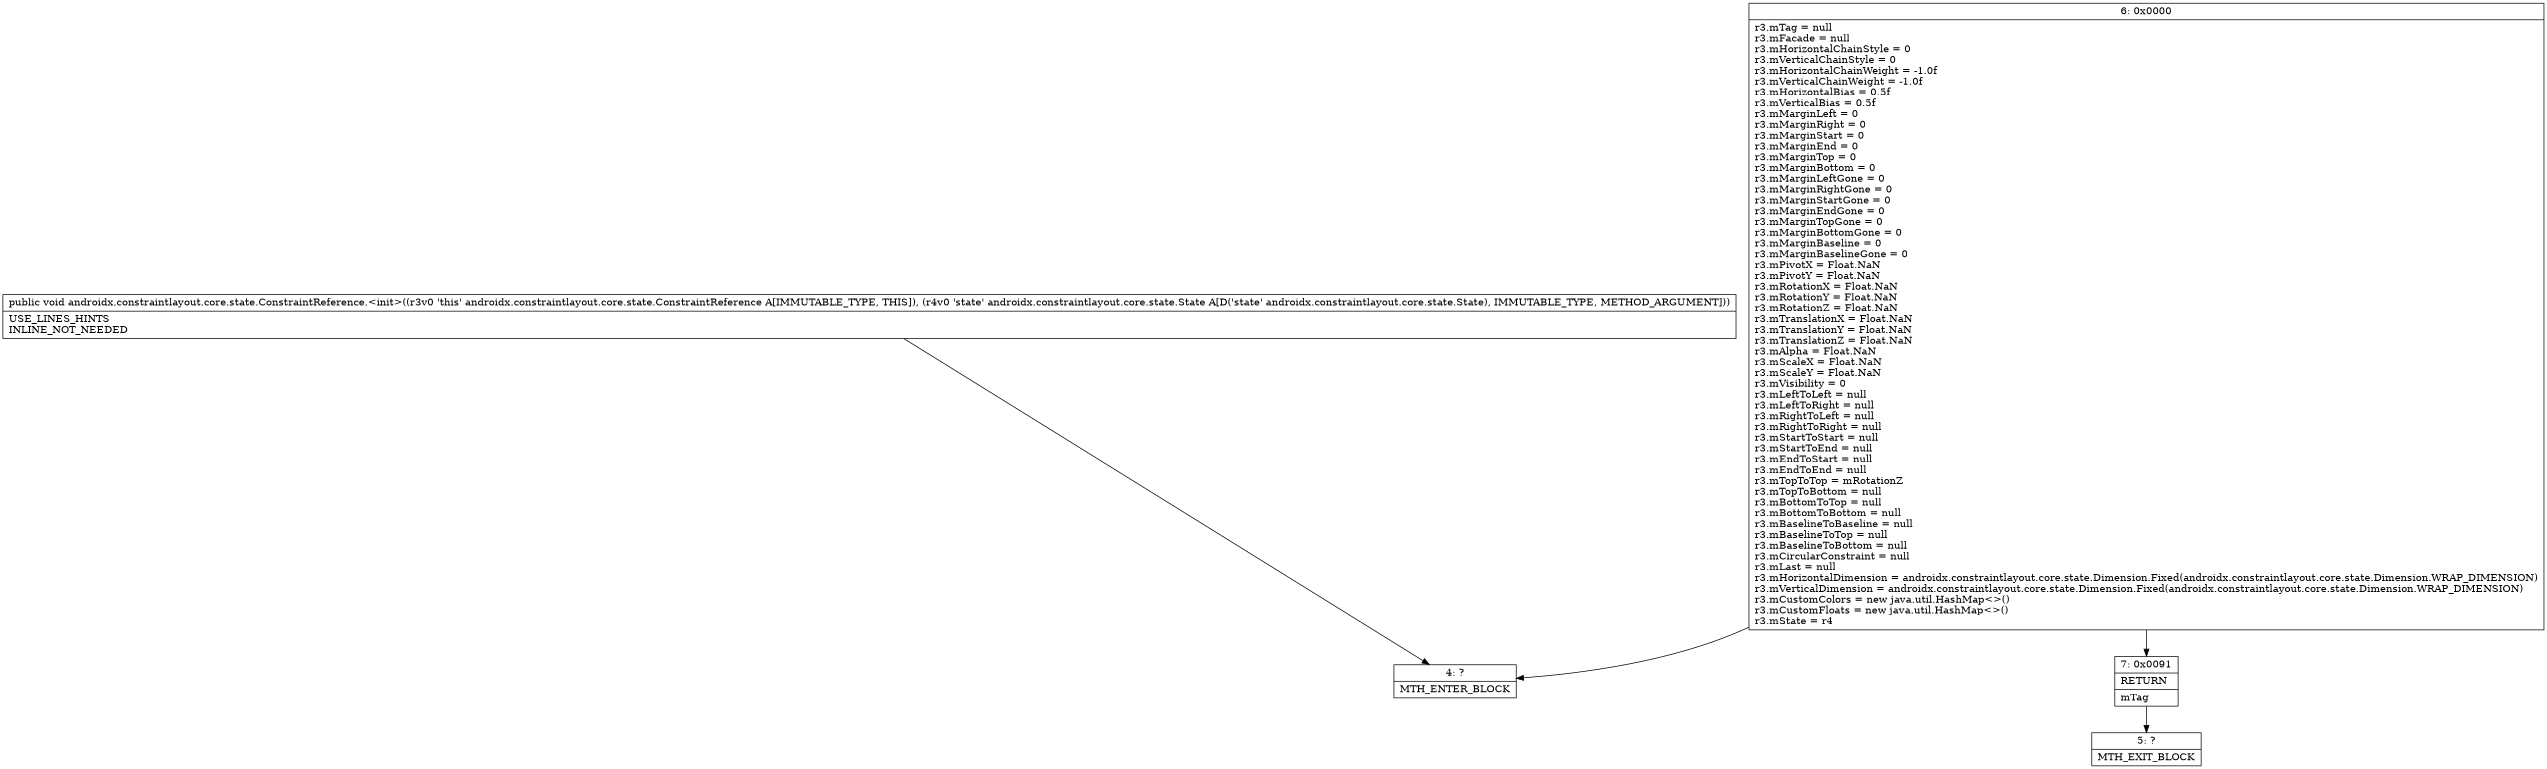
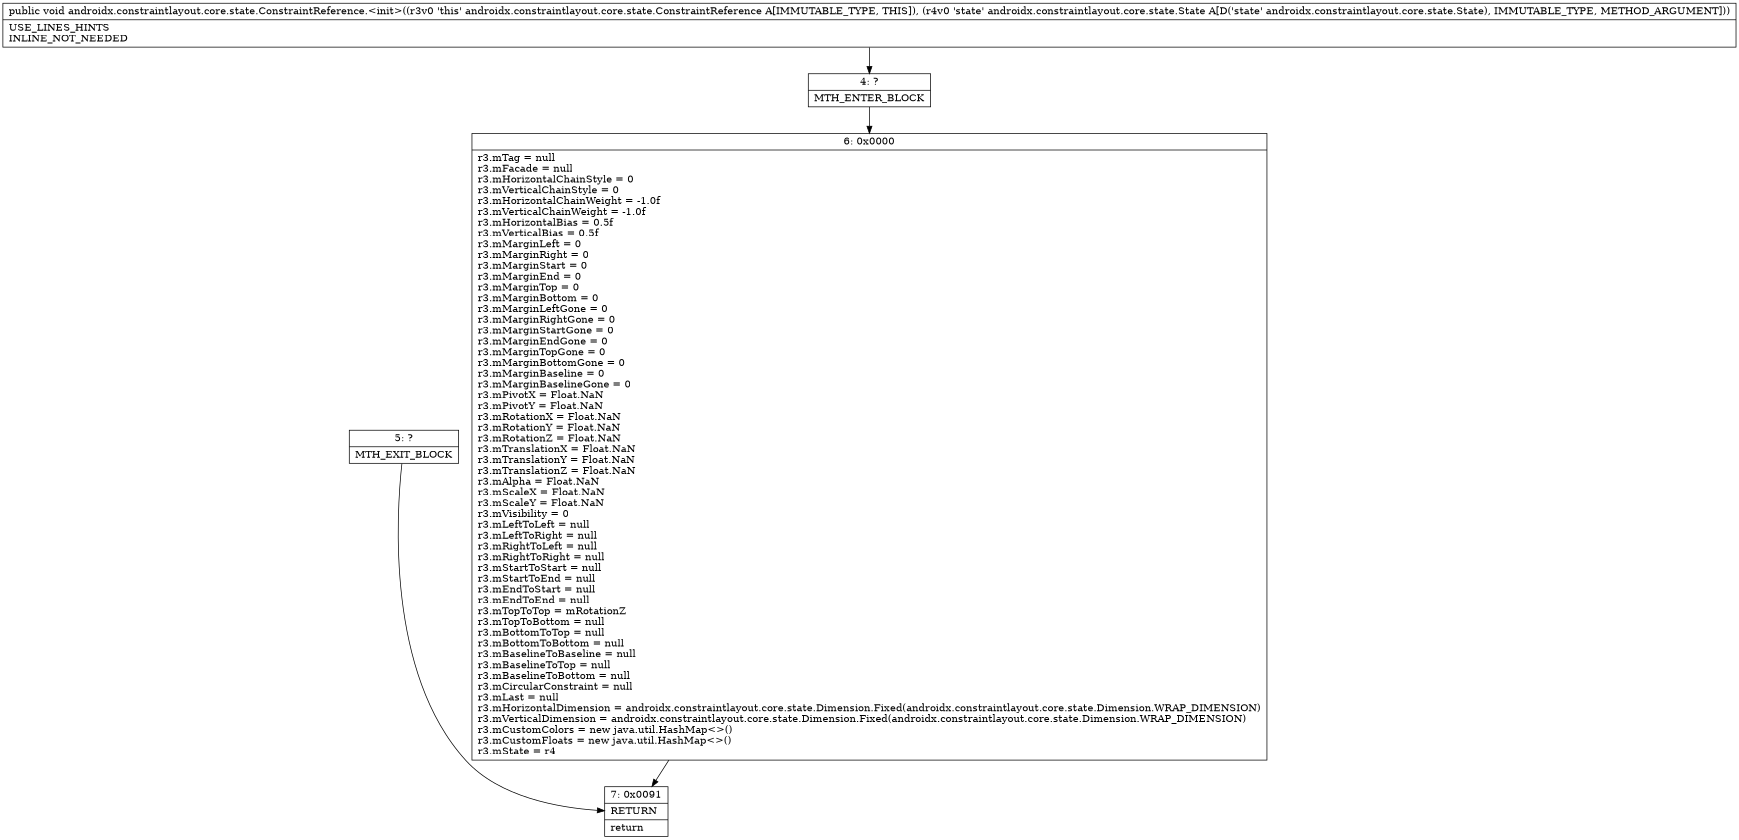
edge "6: 0x0000" -> "4: ?": reversed
node "7: 0x0091": text "mTag" -> "return"
edge "7: 0x0091" -> "5: ?": reversed
